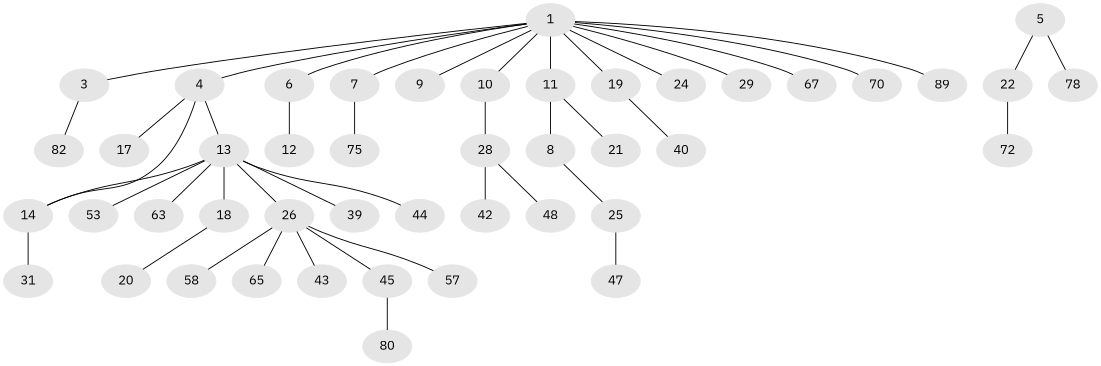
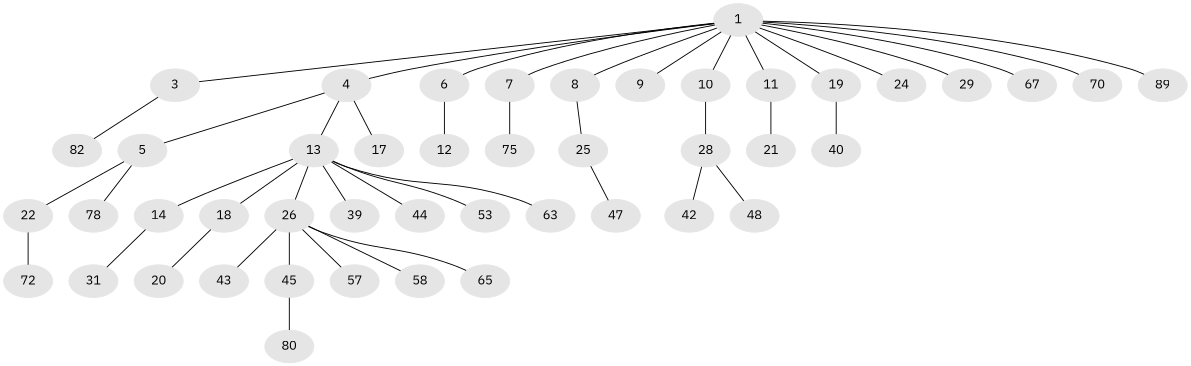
edge "11" -- "8": now "1" -- "8"
edge "4" -- "14": now "4" -- "5"
